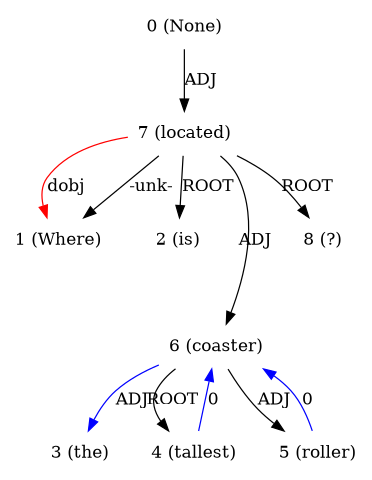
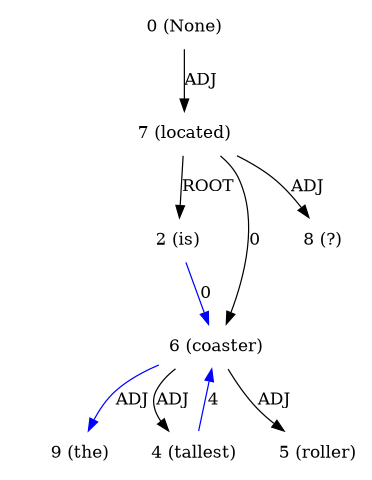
edge "7 (located)" -> "8 (?)": label "ROOT" -> "ADJ"
node "1 (Where)": removed
edge "7 (located)" -> "6 (coaster)": label "ADJ" -> "0"
edge "6 (coaster)" -> "4 (tallest)": label "ROOT" -> "ADJ"
edge "4 (tallest)" -> "6 (coaster)": label "0" -> "4"
edge "5 (roller)" -> "6 (coaster)": now "2 (is)" -> "6 (coaster)"
node "3 (the)": label "3 (the)" -> "9 (the)"
